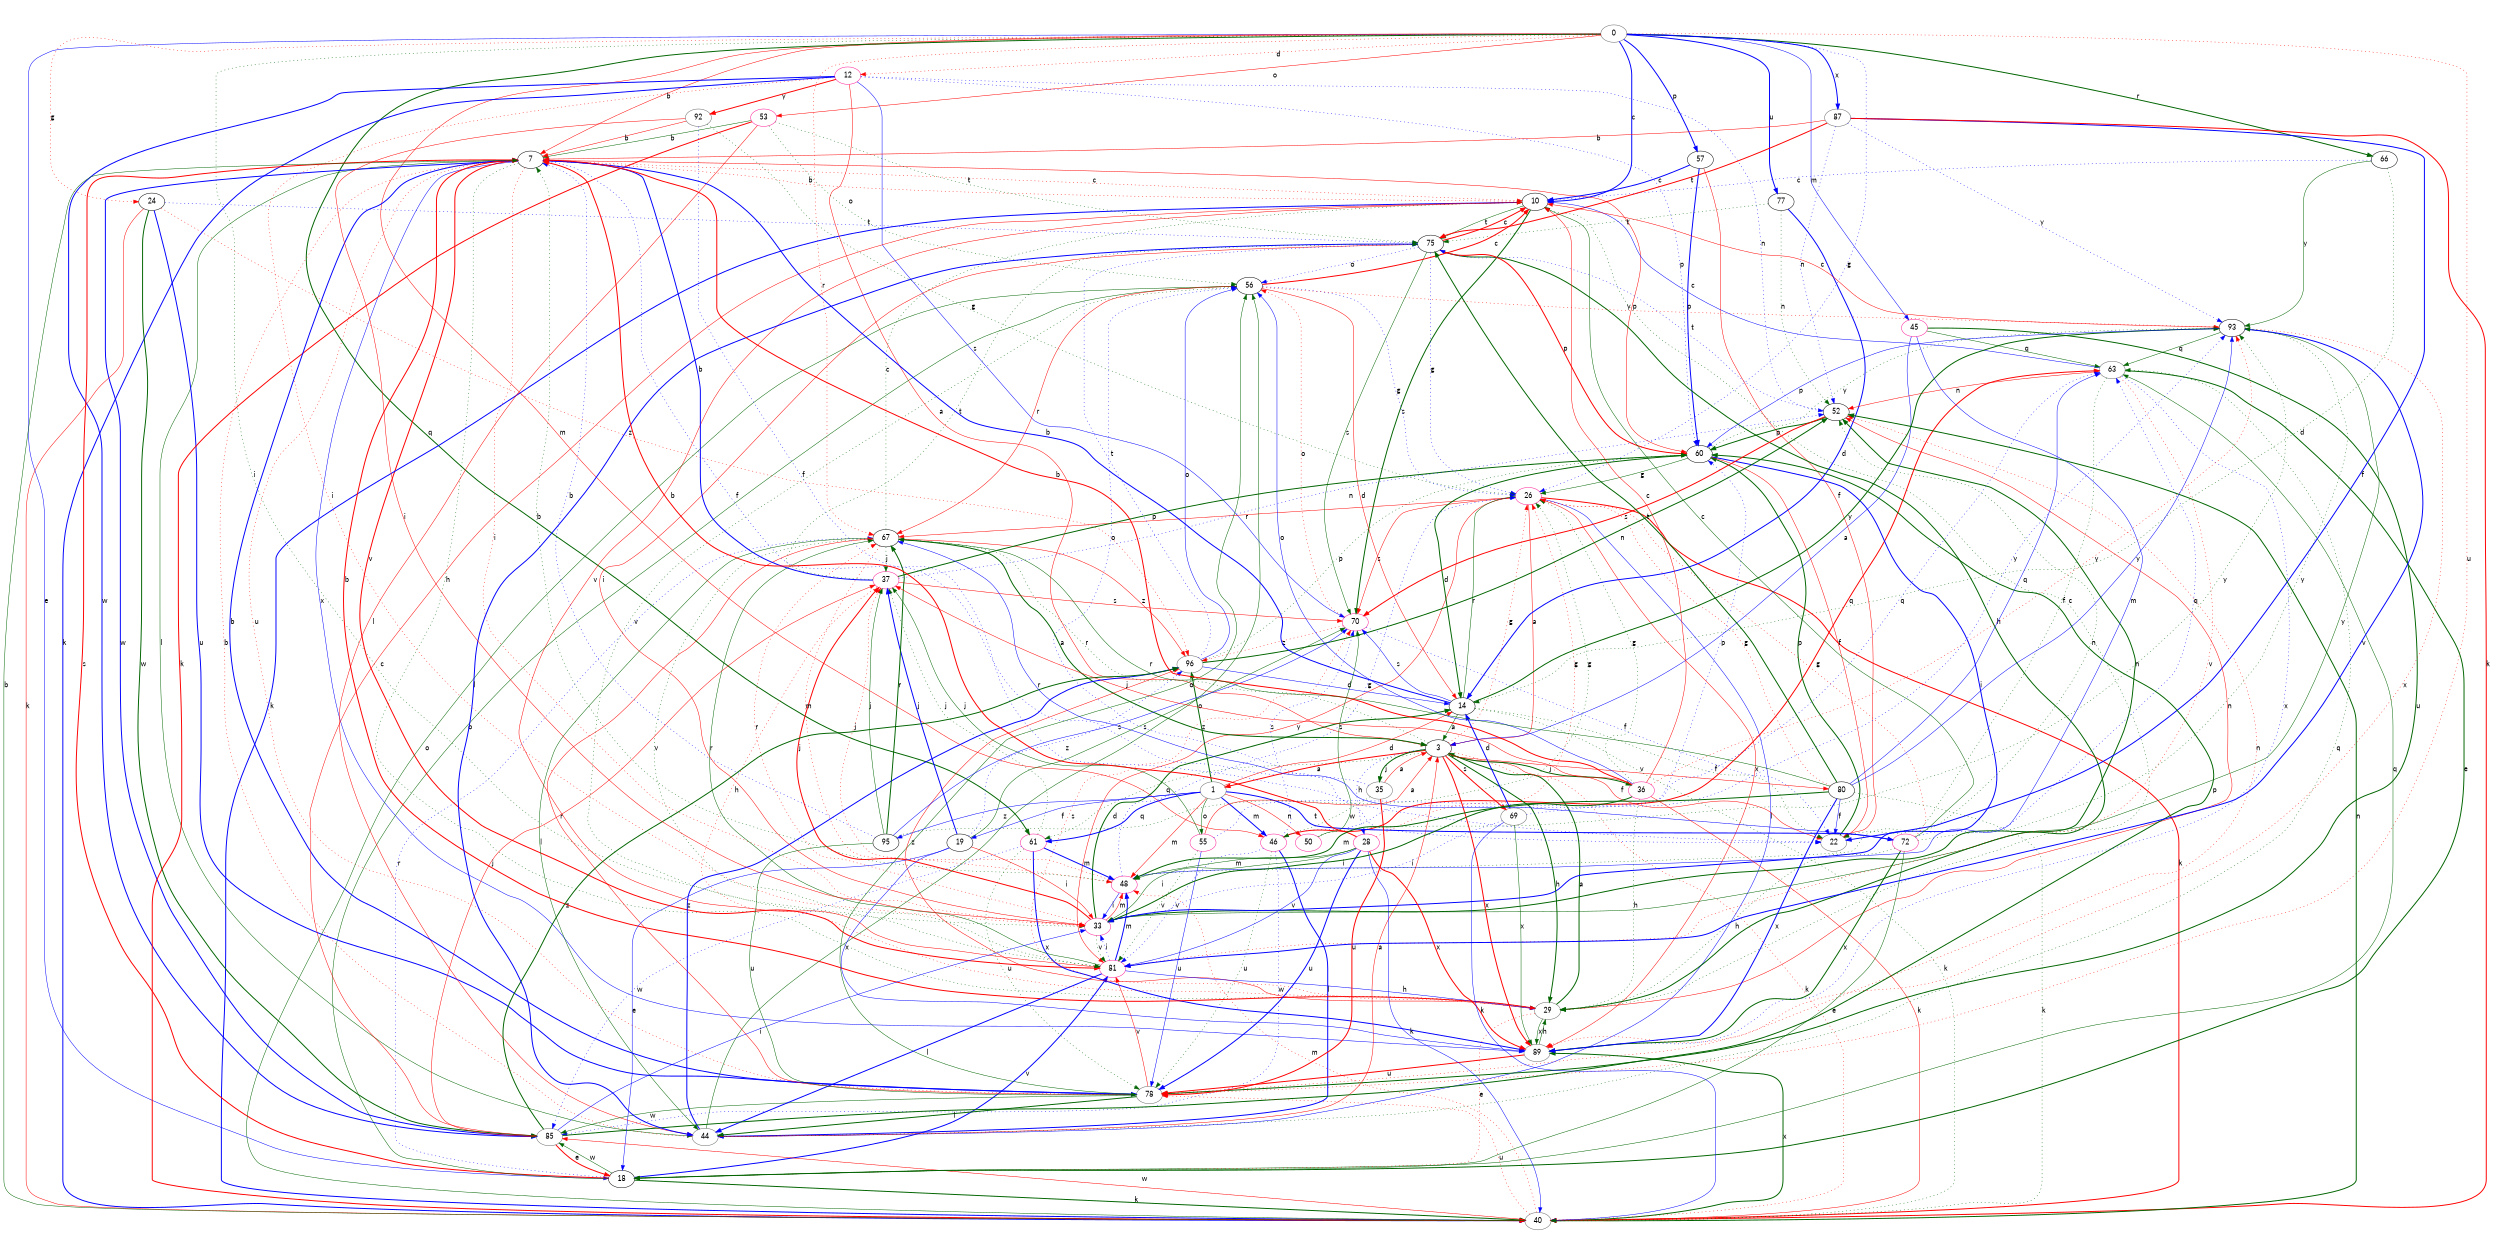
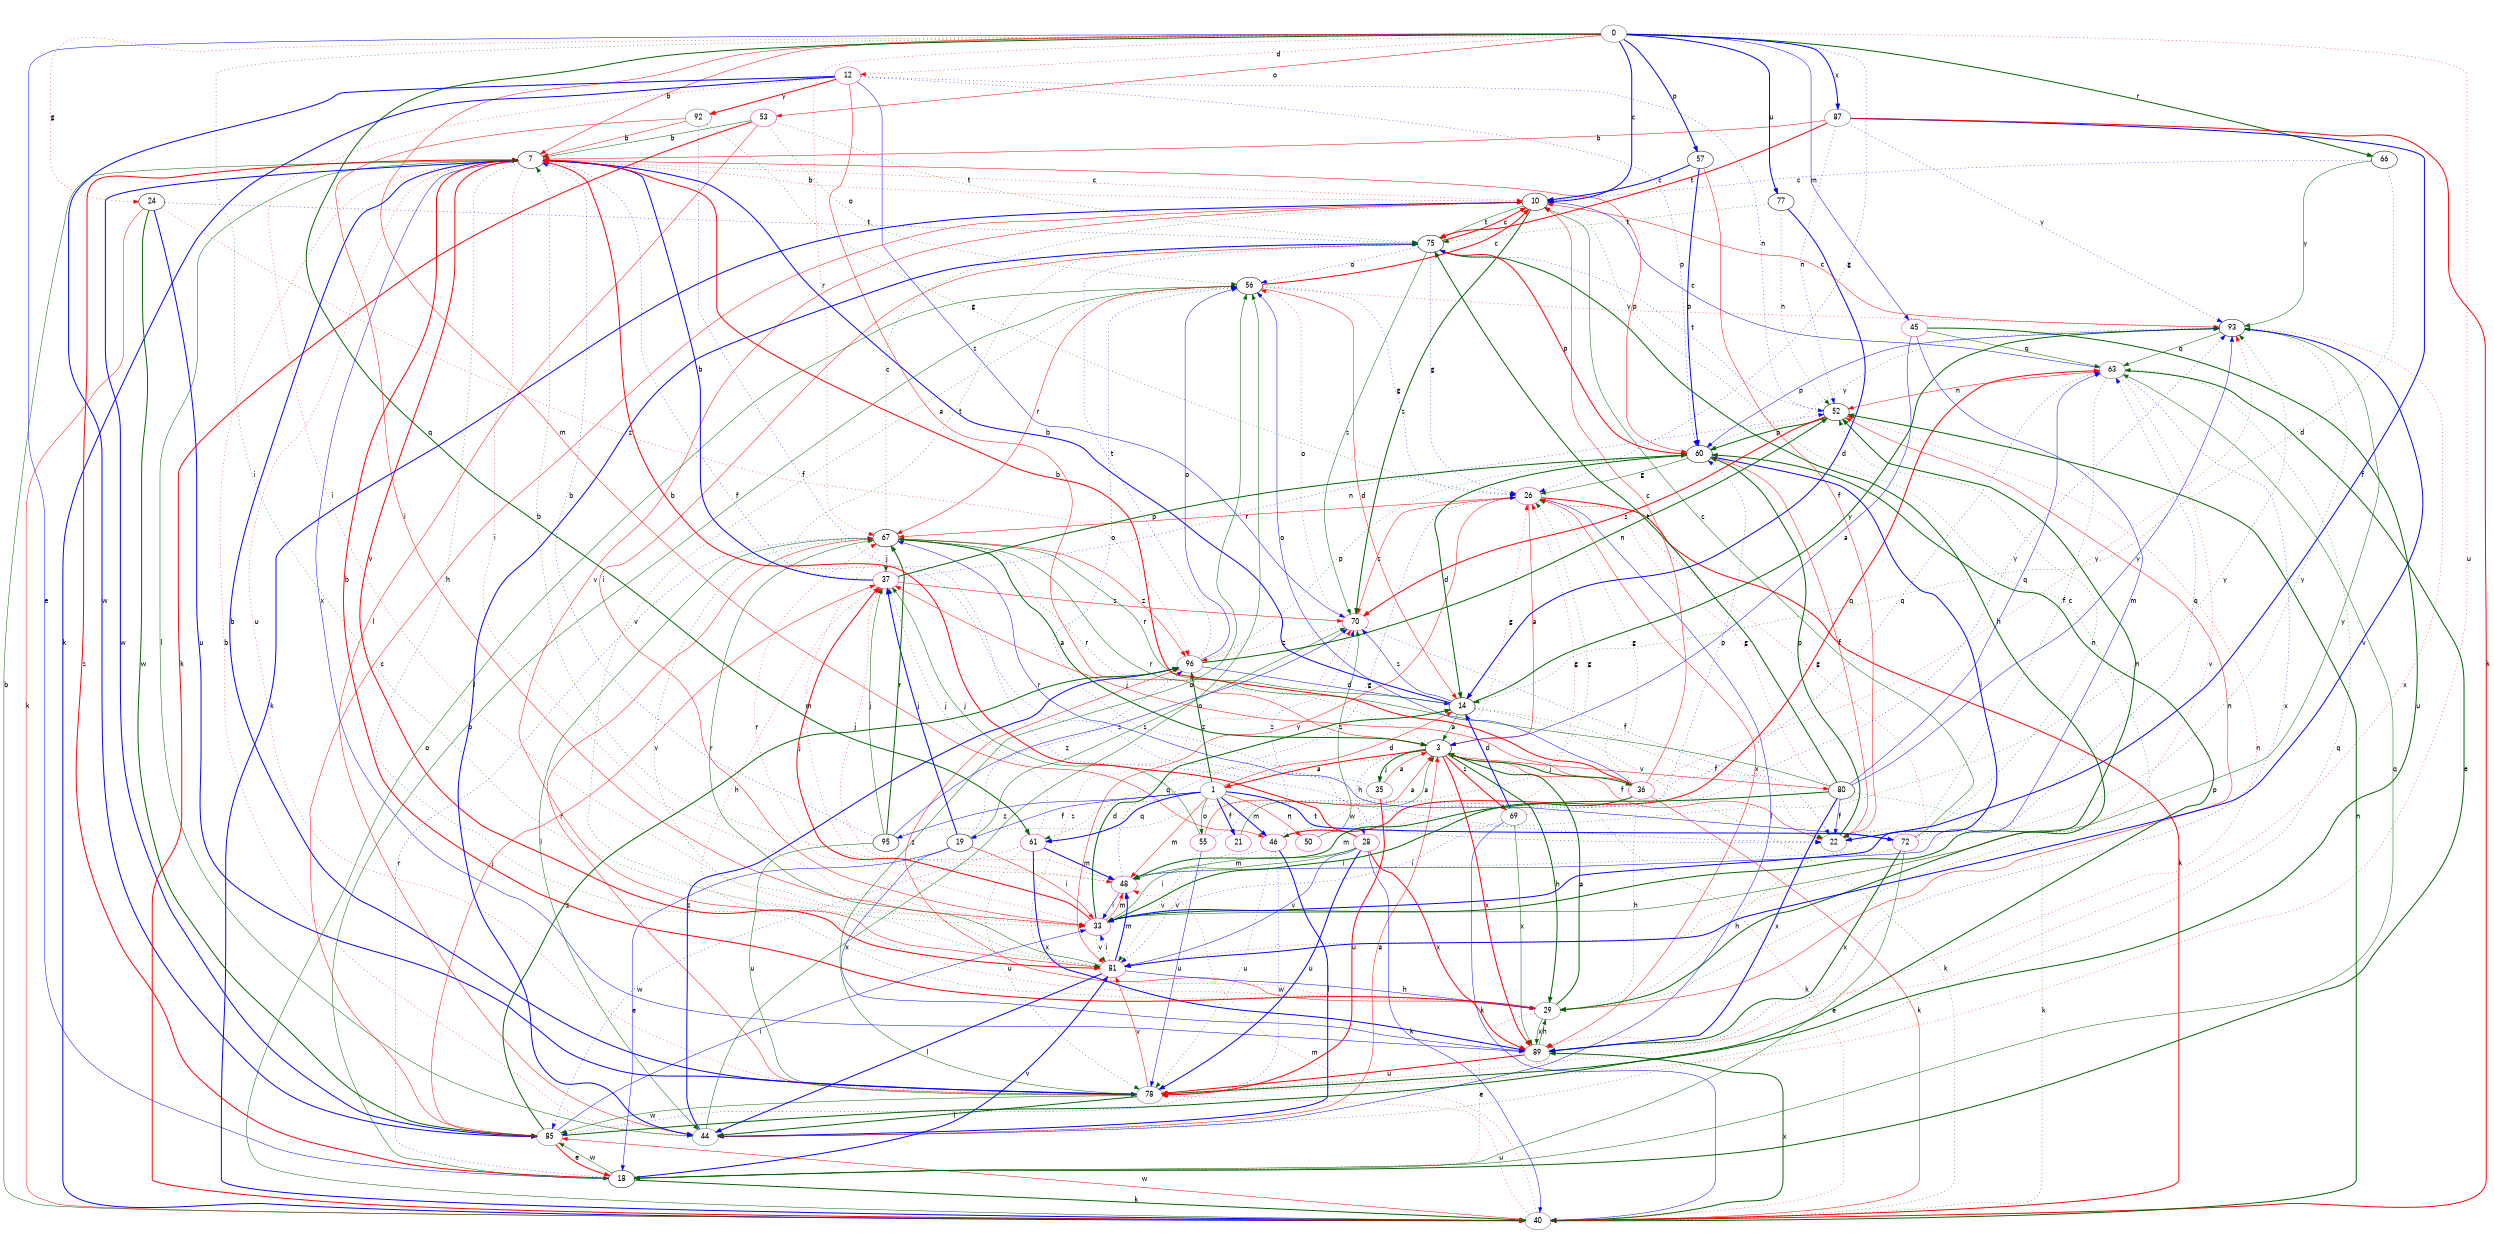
edge "14" -> "26": now "14" -> "67"
node "21": added
